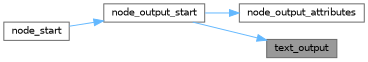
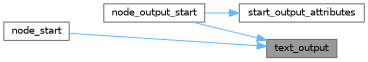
node "node_output_attributes": label "node_output_attributes" -> "start_output_attributes"
edge "node_start" -> "node_output_start": now "node_start" -> "text_output"
